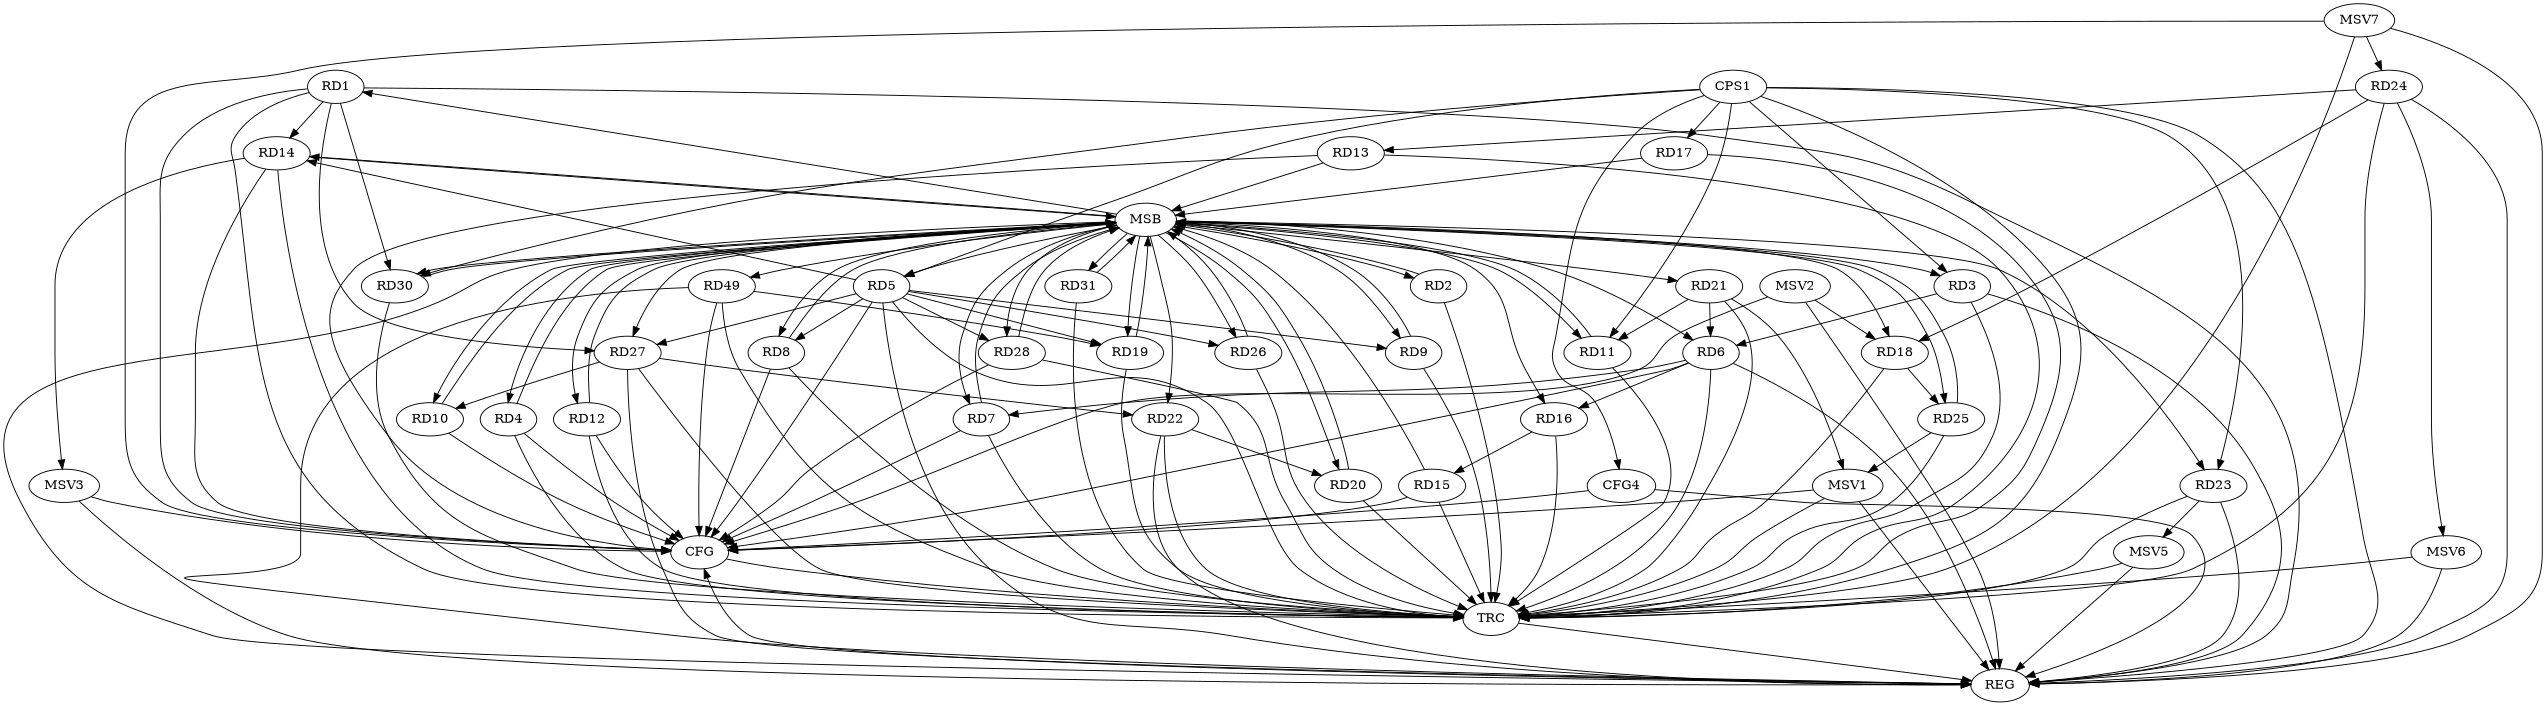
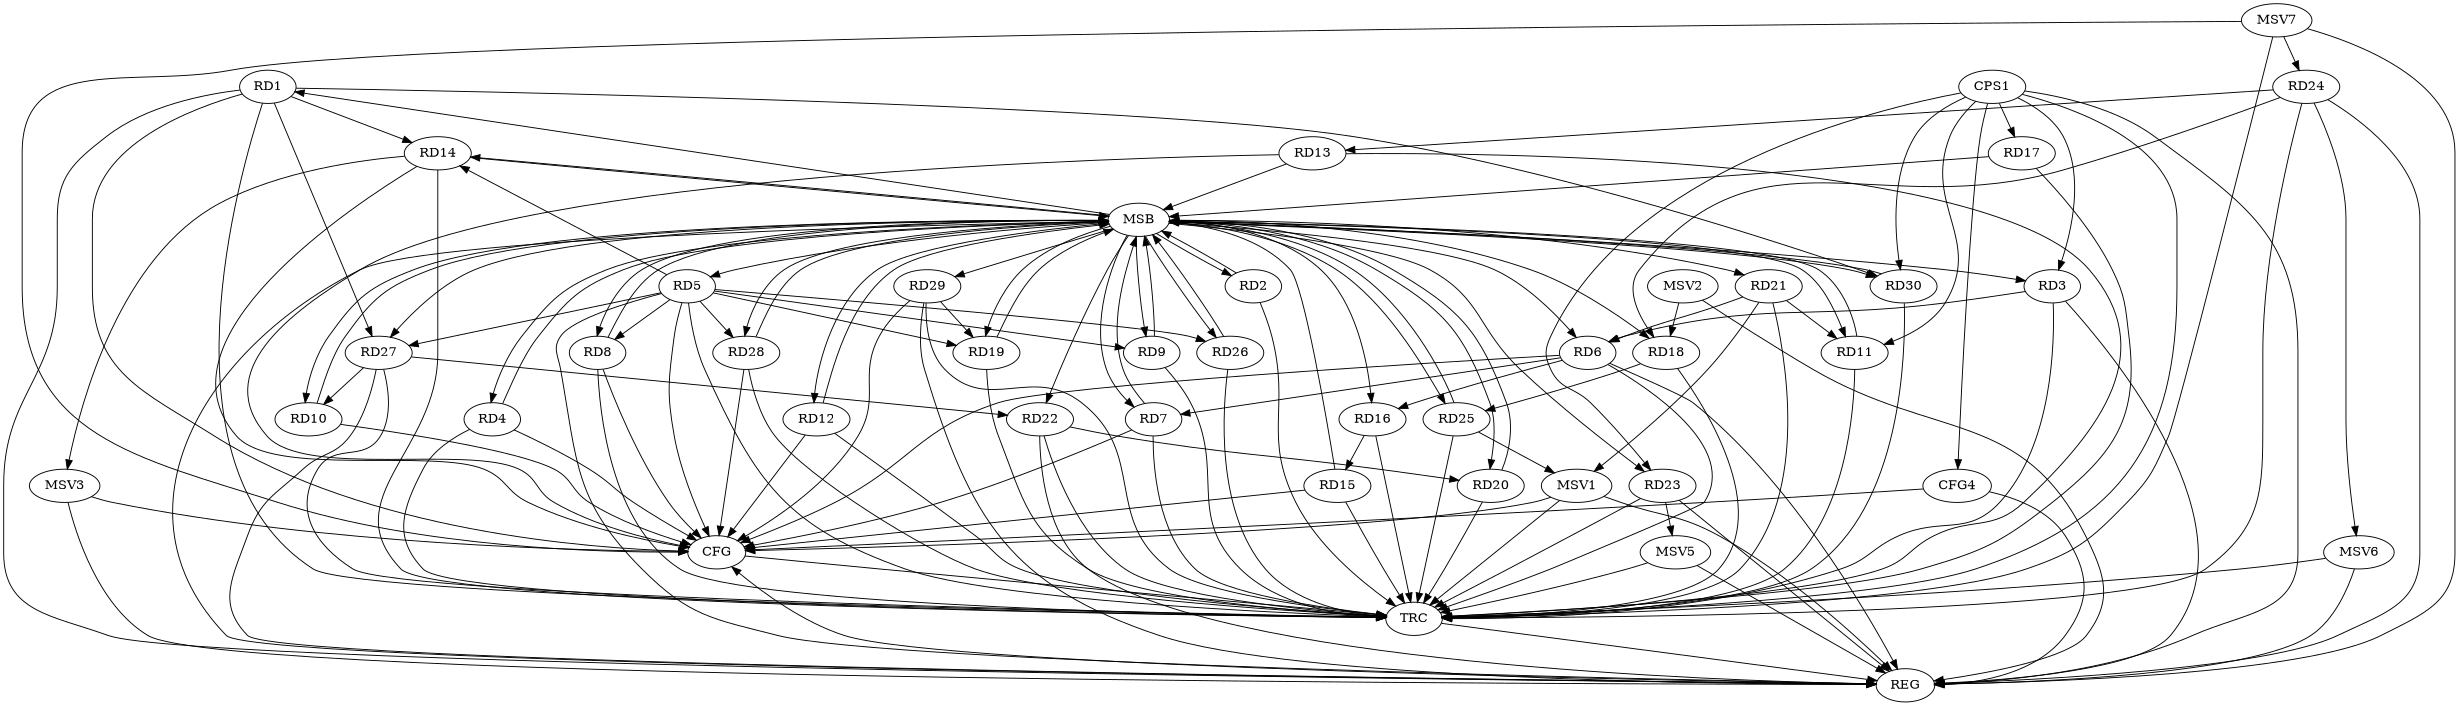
edge "CPS1" -> "RD5": removed
node "RD49": label "RD49" -> "RD29"
node "RD31": removed
edge "MSV2" -> "CFG": removed
